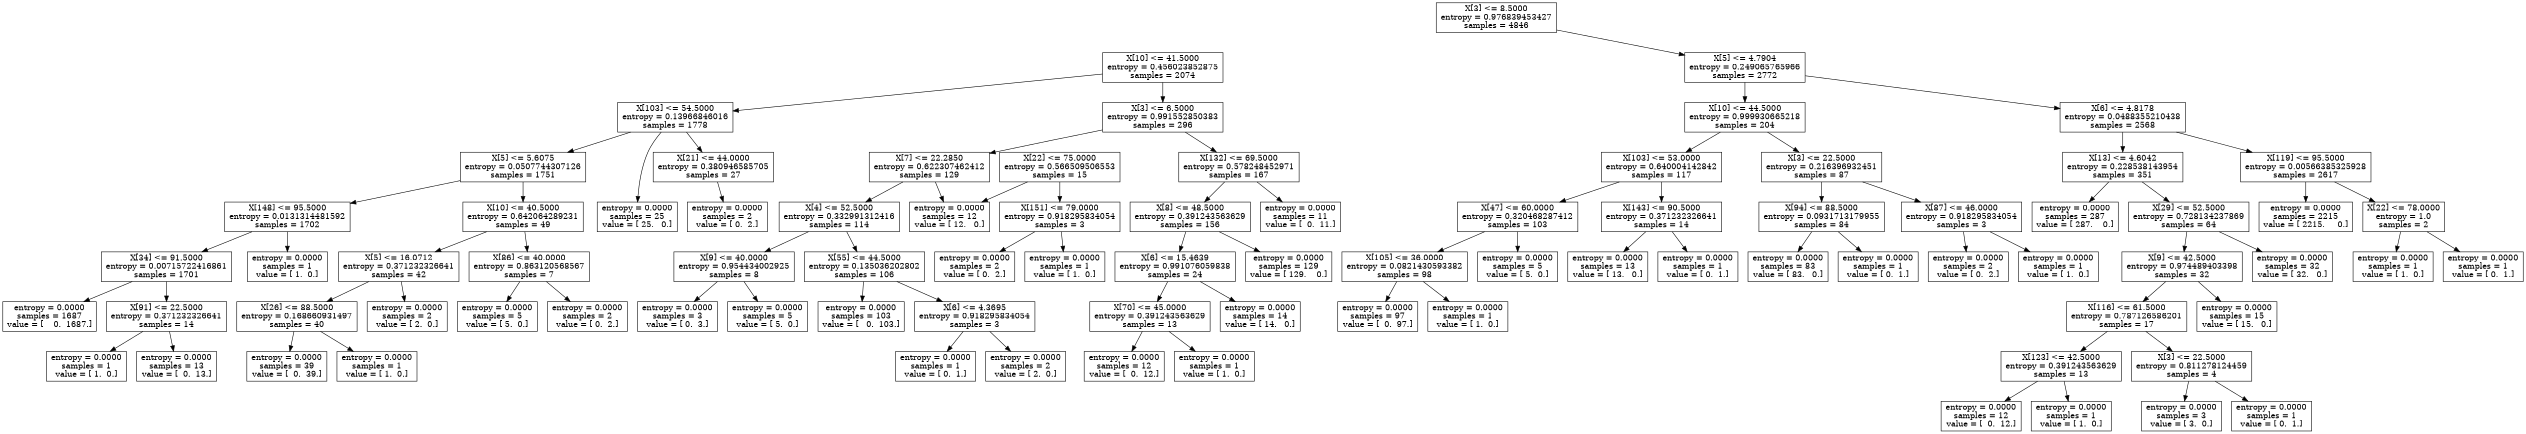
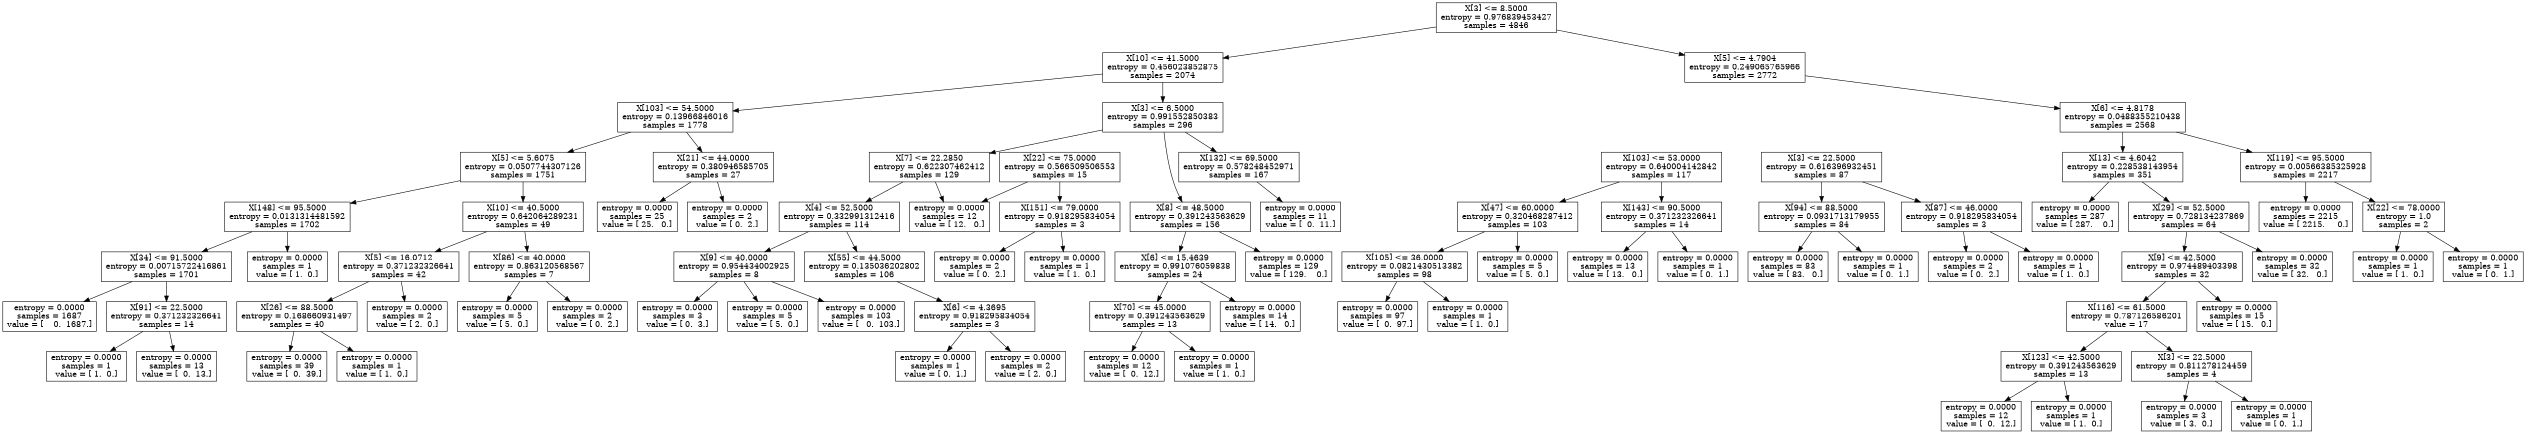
edge "X[3] <= 8.5000 entropy = 0.976839453427 samples = 4846" -> "X[10] <= 41.5000 entropy = 0.456023852875 samples = 2074": added
node "X[10] <= 44.5000 entropy = 0.999930665218 samples = 204": removed
edge "X[103] <= 54.5000 entropy = 0.13966846016 samples = 1778" -> "entropy = 0.0000 samples = 25 value = [ 25.   0.]": now "X[21] <= 44.0000 entropy = 0.380946585705 samples = 27" -> "entropy = 0.0000 samples = 25 value = [ 25.   0.]"
node "X[3] <= 22.5000 entropy = 0.216396932451 samples = 87": label "X[3] <= 22.5000 entropy = 0.216396932451 samples = 87" -> "X[3] <= 22.5000 entropy = 0.616396932451 samples = 87"
node "X[119] <= 95.5000 entropy = 0.00566385325928 samples = 2617": label "X[119] <= 95.5000 entropy = 0.00566385325928 samples = 2617" -> "X[119] <= 95.5000 entropy = 0.00566385325928 samples = 2217"
edge "X[132] <= 69.5000 entropy = 0.578248452971 samples = 167" -> "X[8] <= 48.5000 entropy = 0.391243563629 samples = 156": now "X[3] <= 6.5000 entropy = 0.991552850383 samples = 296" -> "X[8] <= 48.5000 entropy = 0.391243563629 samples = 156"
node "X[105] <= 36.0000 entropy = 0.0821430593382 samples = 98": label "X[105] <= 36.0000 entropy = 0.0821430593382 samples = 98" -> "X[105] <= 36.0000 entropy = 0.0821430513382 samples = 98"
edge "X[55] <= 44.5000 entropy = 0.135036202802 samples = 106" -> "entropy = 0.0000 samples = 103 value = [   0.  103.]": now "X[9] <= 40.0000 entropy = 0.954434002925 samples = 8" -> "entropy = 0.0000 samples = 103 value = [   0.  103.]"
node "X[116] <= 61.5000 entropy = 0.787126586201 samples = 17": label "X[116] <= 61.5000 entropy = 0.787126586201 samples = 17" -> "X[116] <= 61.5000 entropy = 0.787126586201 value = 17"
